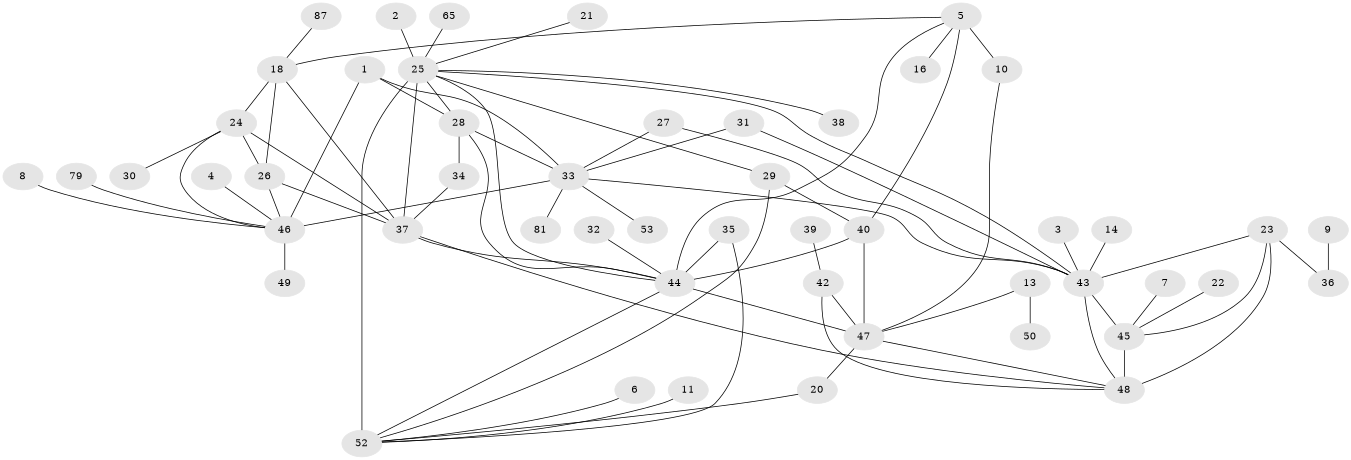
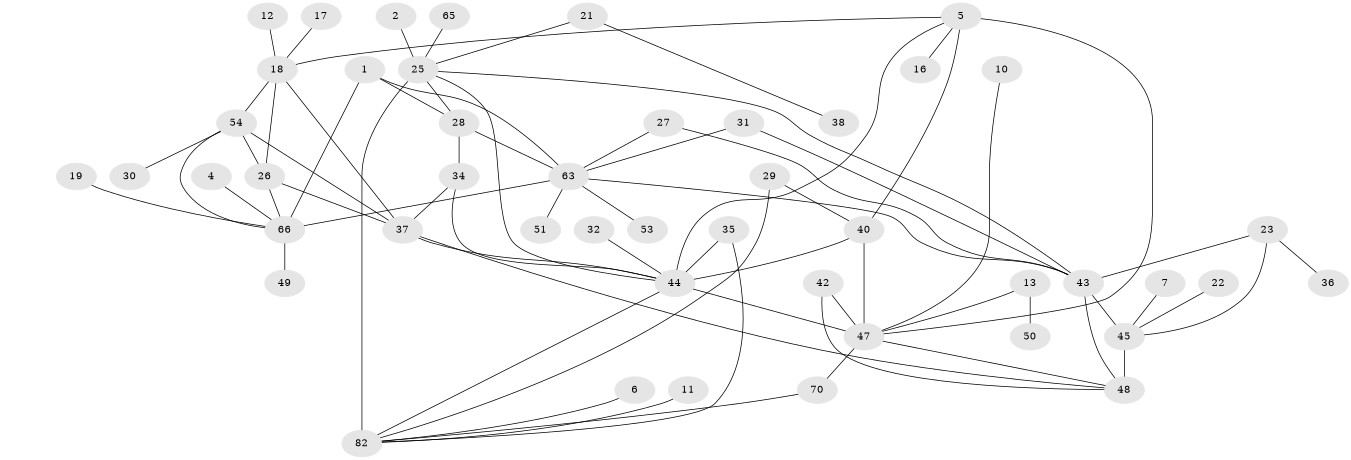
node "12": added
node "87": label "87" -> "17"
edge "5" -- "10": now "5" -- "47"
edge "25" -- "38": now "21" -- "38"
node "24": label "24" -> "54"
edge "25" -- "29": removed
edge "25" -- "37": removed
node "8": removed
node "79": label "79" -> "19"
node "33": label "33" -> "63"
node "46": label "46" -> "66"
node "81": label "81" -> "51"
node "39": removed
node "3": removed
node "14": removed
node "9": removed
edge "28" -- "44": now "34" -- "44"
edge "23" -- "48": removed
node "20": label "20" -> "70"
node "52": label "52" -> "82"
